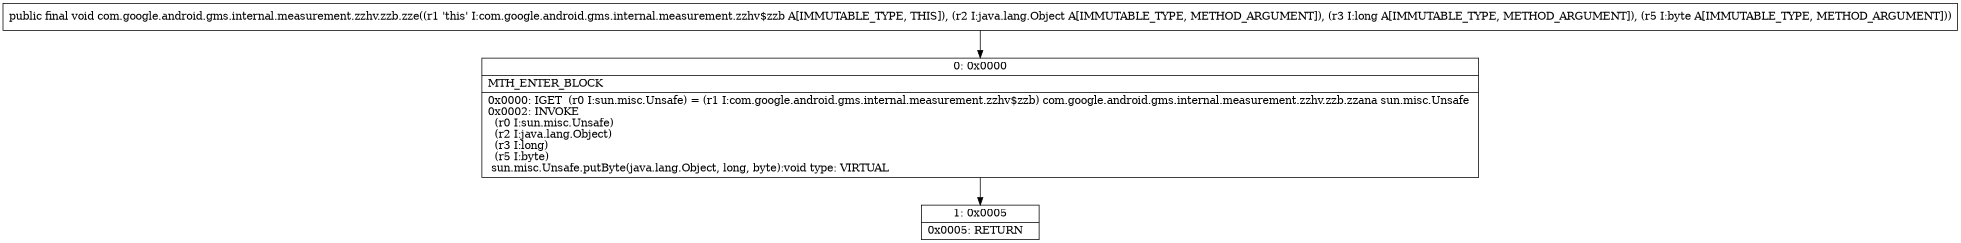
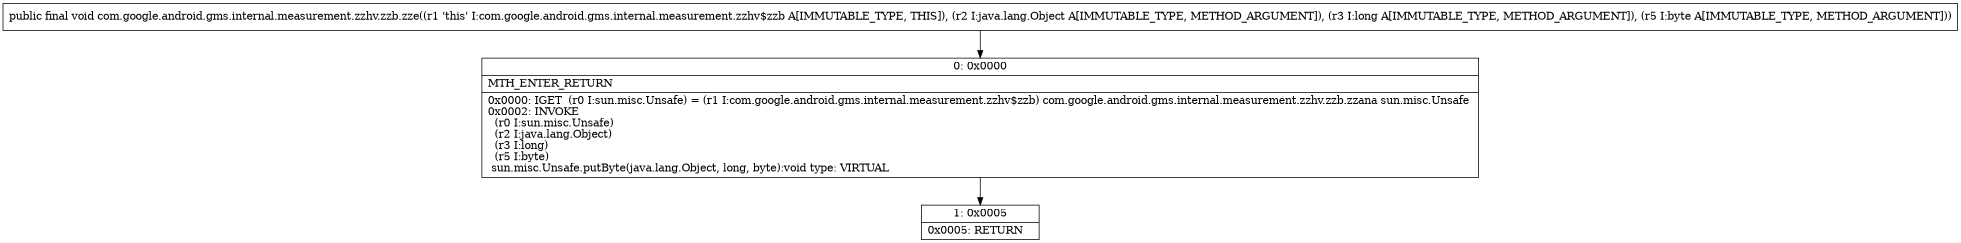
node "0: 0x0000": text "MTH_ENTER_BLOCK" -> "MTH_ENTER_RETURN"
